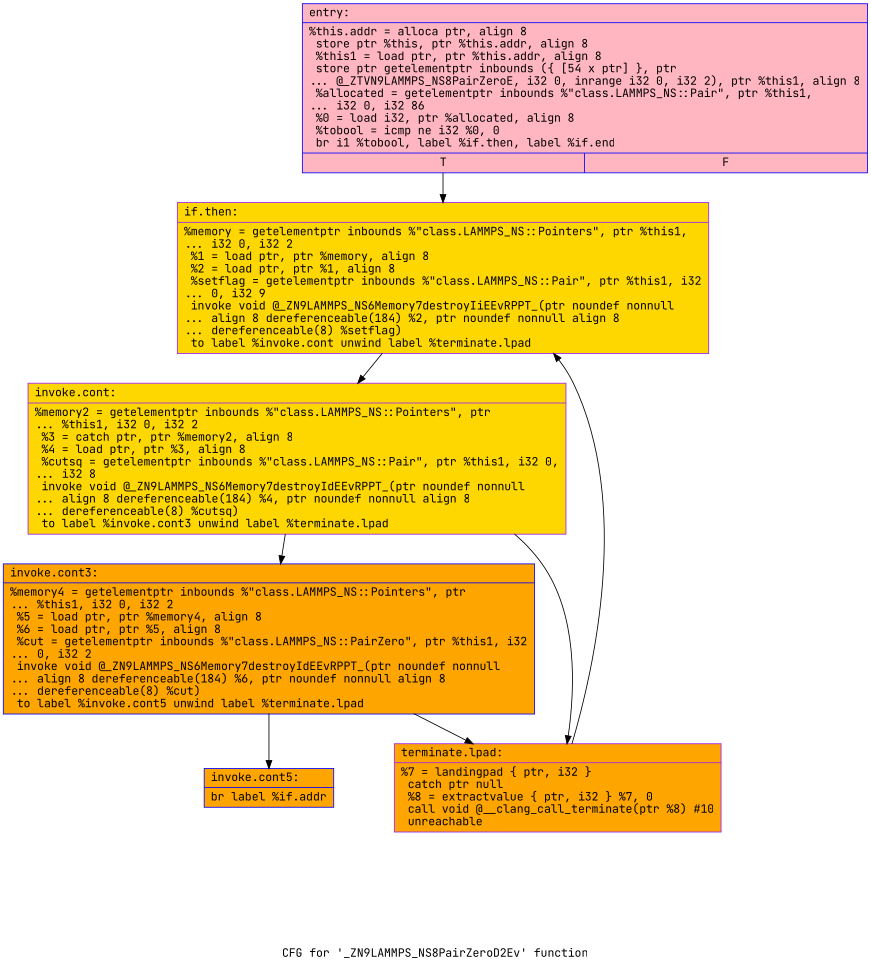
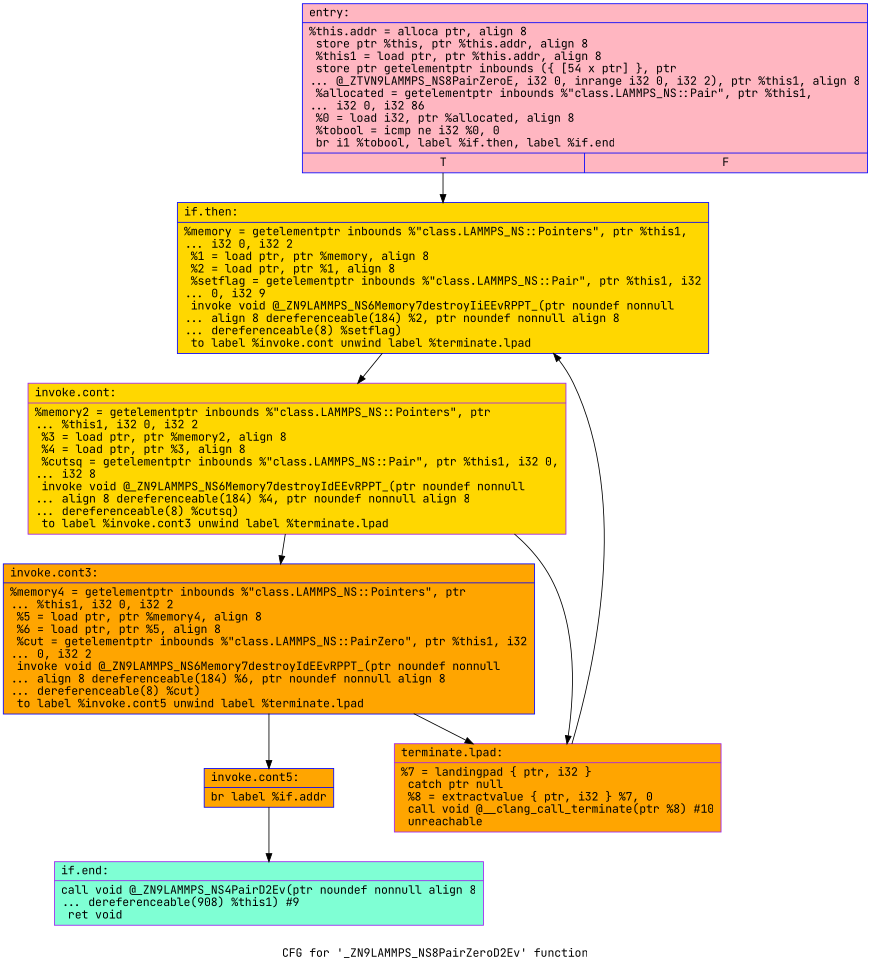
node "if.then:": color purple -> blue
node "invoke.cont:": text "%3 = catch ptr, ptr %memory2, align 8" -> "%3 = load ptr, ptr %memory2, align 8"
node "if.end:": added
